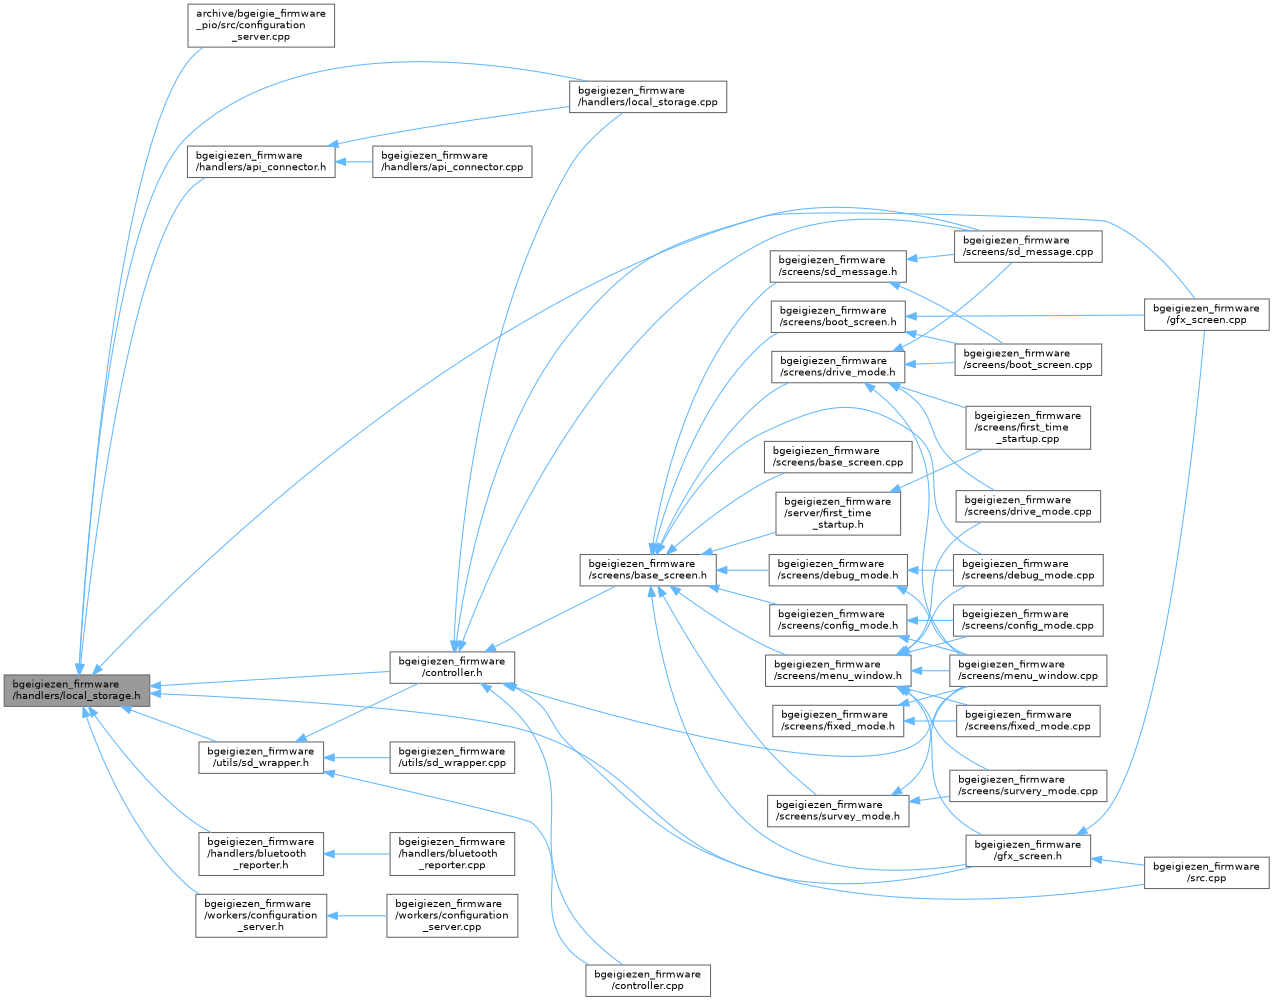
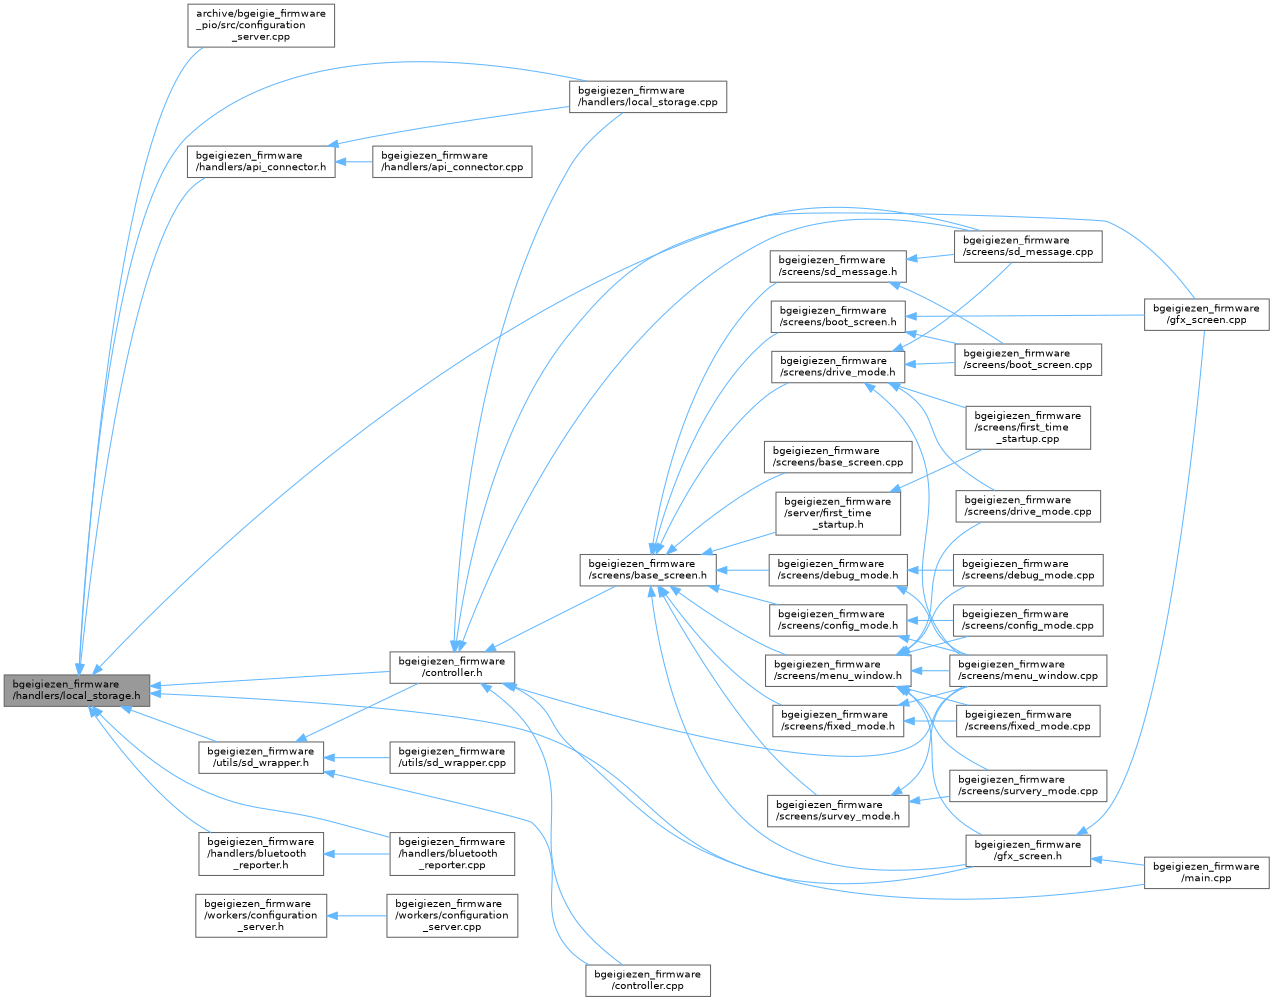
edge "bgeigiezen_firmware /screens/debug_mode.cpp" -> "bgeigiezen_firmware /screens/base_screen.h": now "bgeigiezen_firmware /screens/fixed_mode.h" -> "bgeigiezen_firmware /screens/base_screen.h"
edge "bgeigiezen_firmware /workers/configuration _server.h" -> "bgeigiezen_firmware /handlers/local_storage.h": now "bgeigiezen_firmware /handlers/bluetooth _reporter.cpp" -> "bgeigiezen_firmware /handlers/local_storage.h"
node "bgeigiezen_firmware /src.cpp": label "bgeigiezen_firmware /src.cpp" -> "bgeigiezen_firmware /main.cpp"
